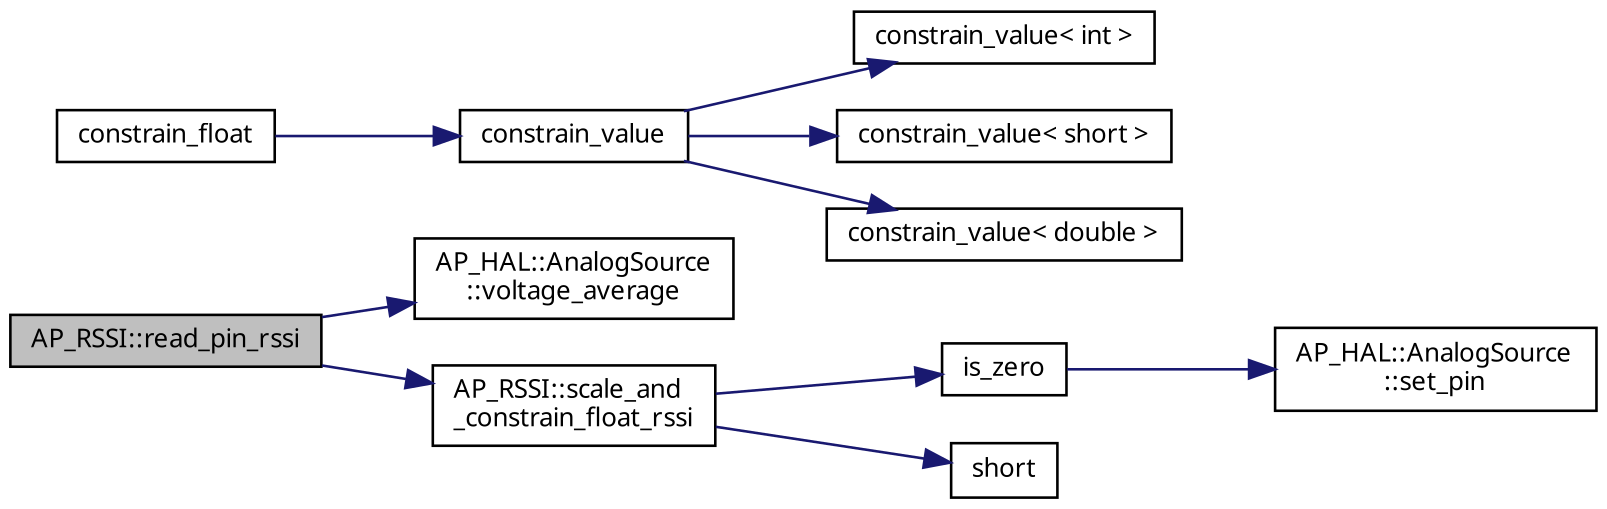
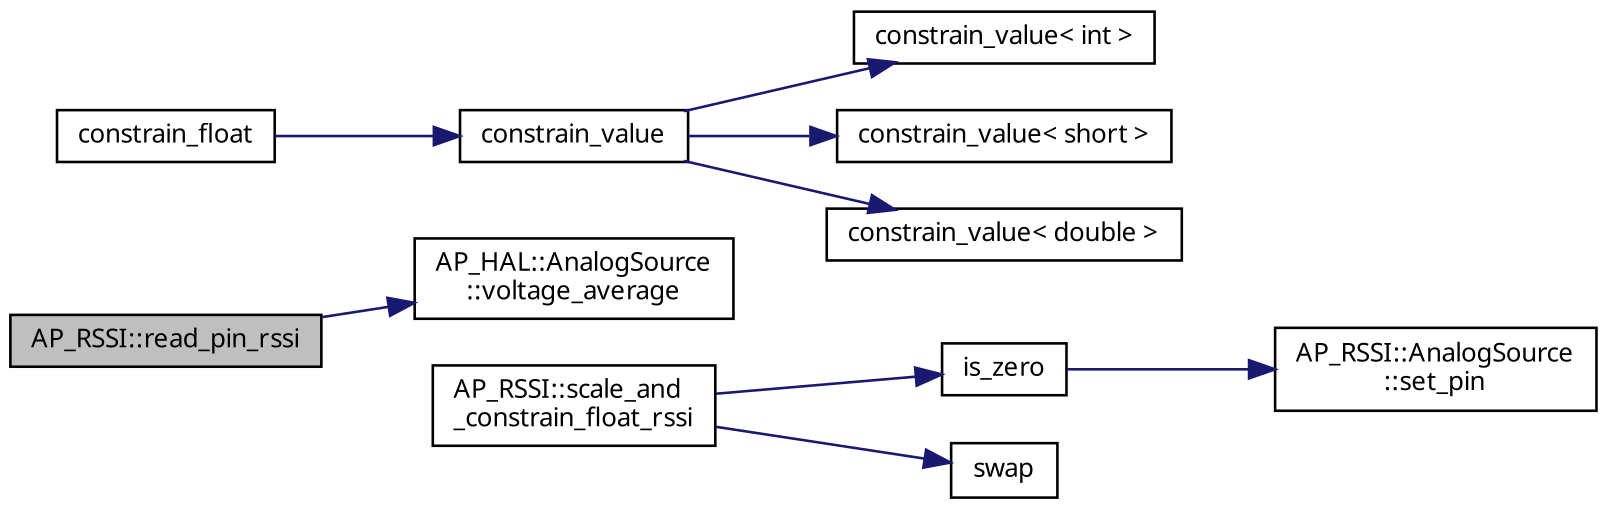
node "AP_HAL::AnalogSource ::set_pin": label "AP_HAL::AnalogSource ::set_pin" -> "AP_RSSI::AnalogSource ::set_pin"
edge "AP_RSSI::read_pin_rssi" -> "AP_RSSI::scale_and _constrain_float_rssi": removed
node "short": label "short" -> "swap"
